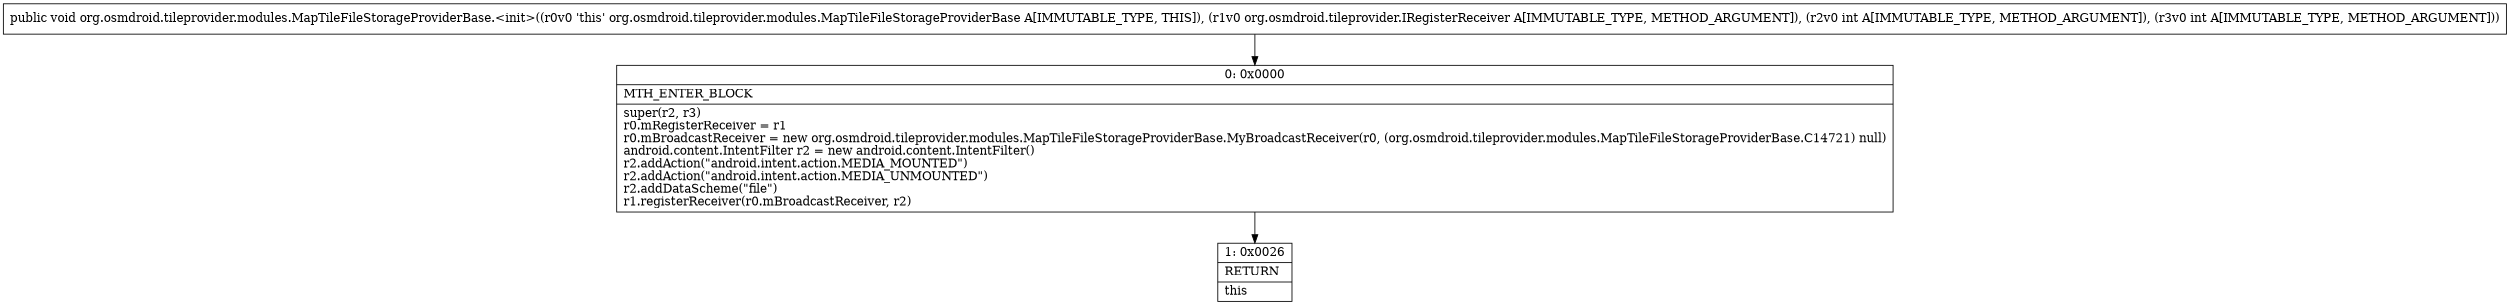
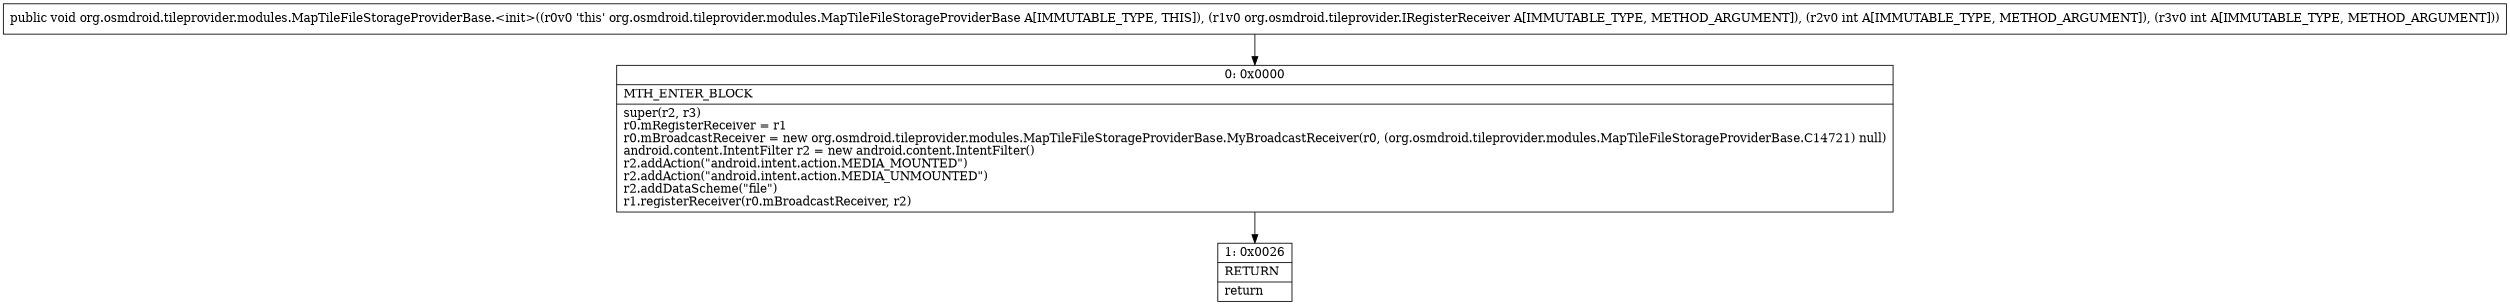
node "1: 0x0026": text "this" -> "return"
